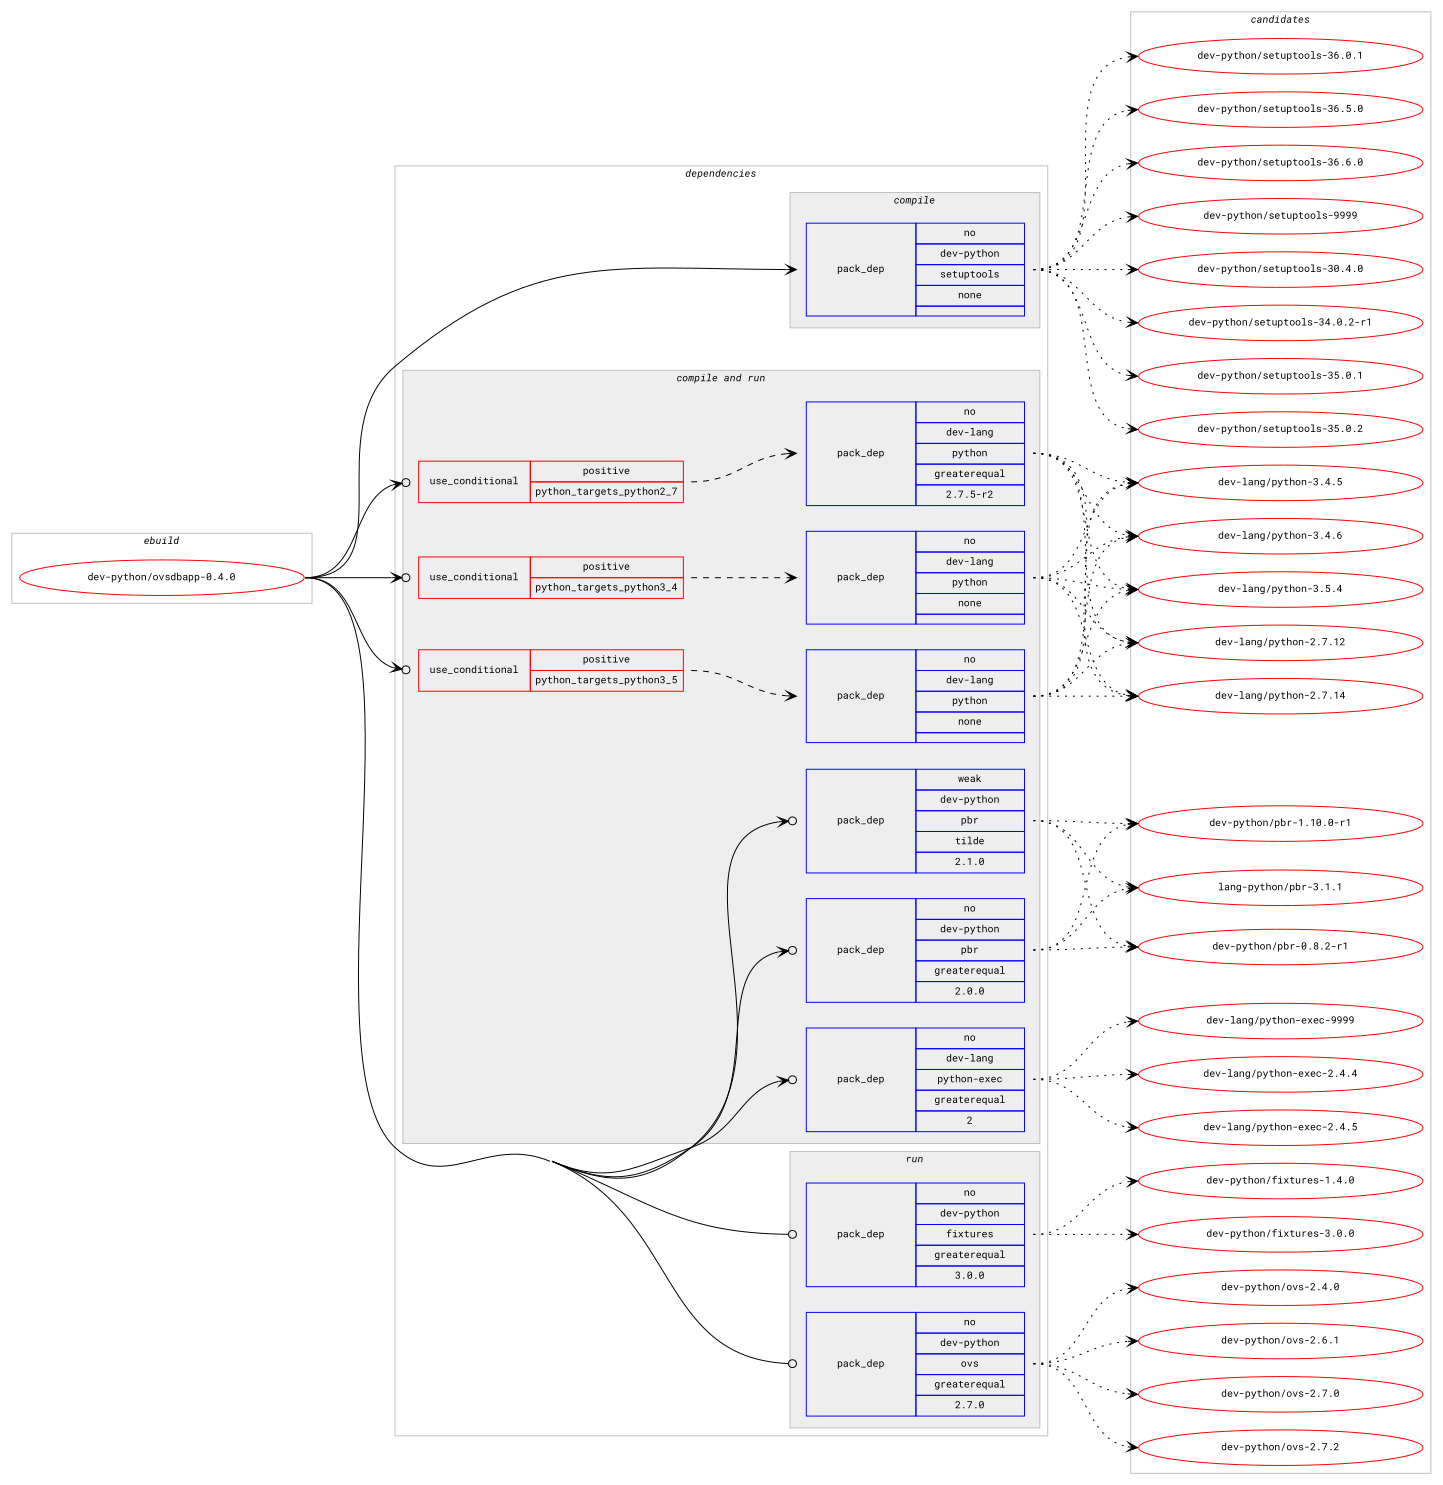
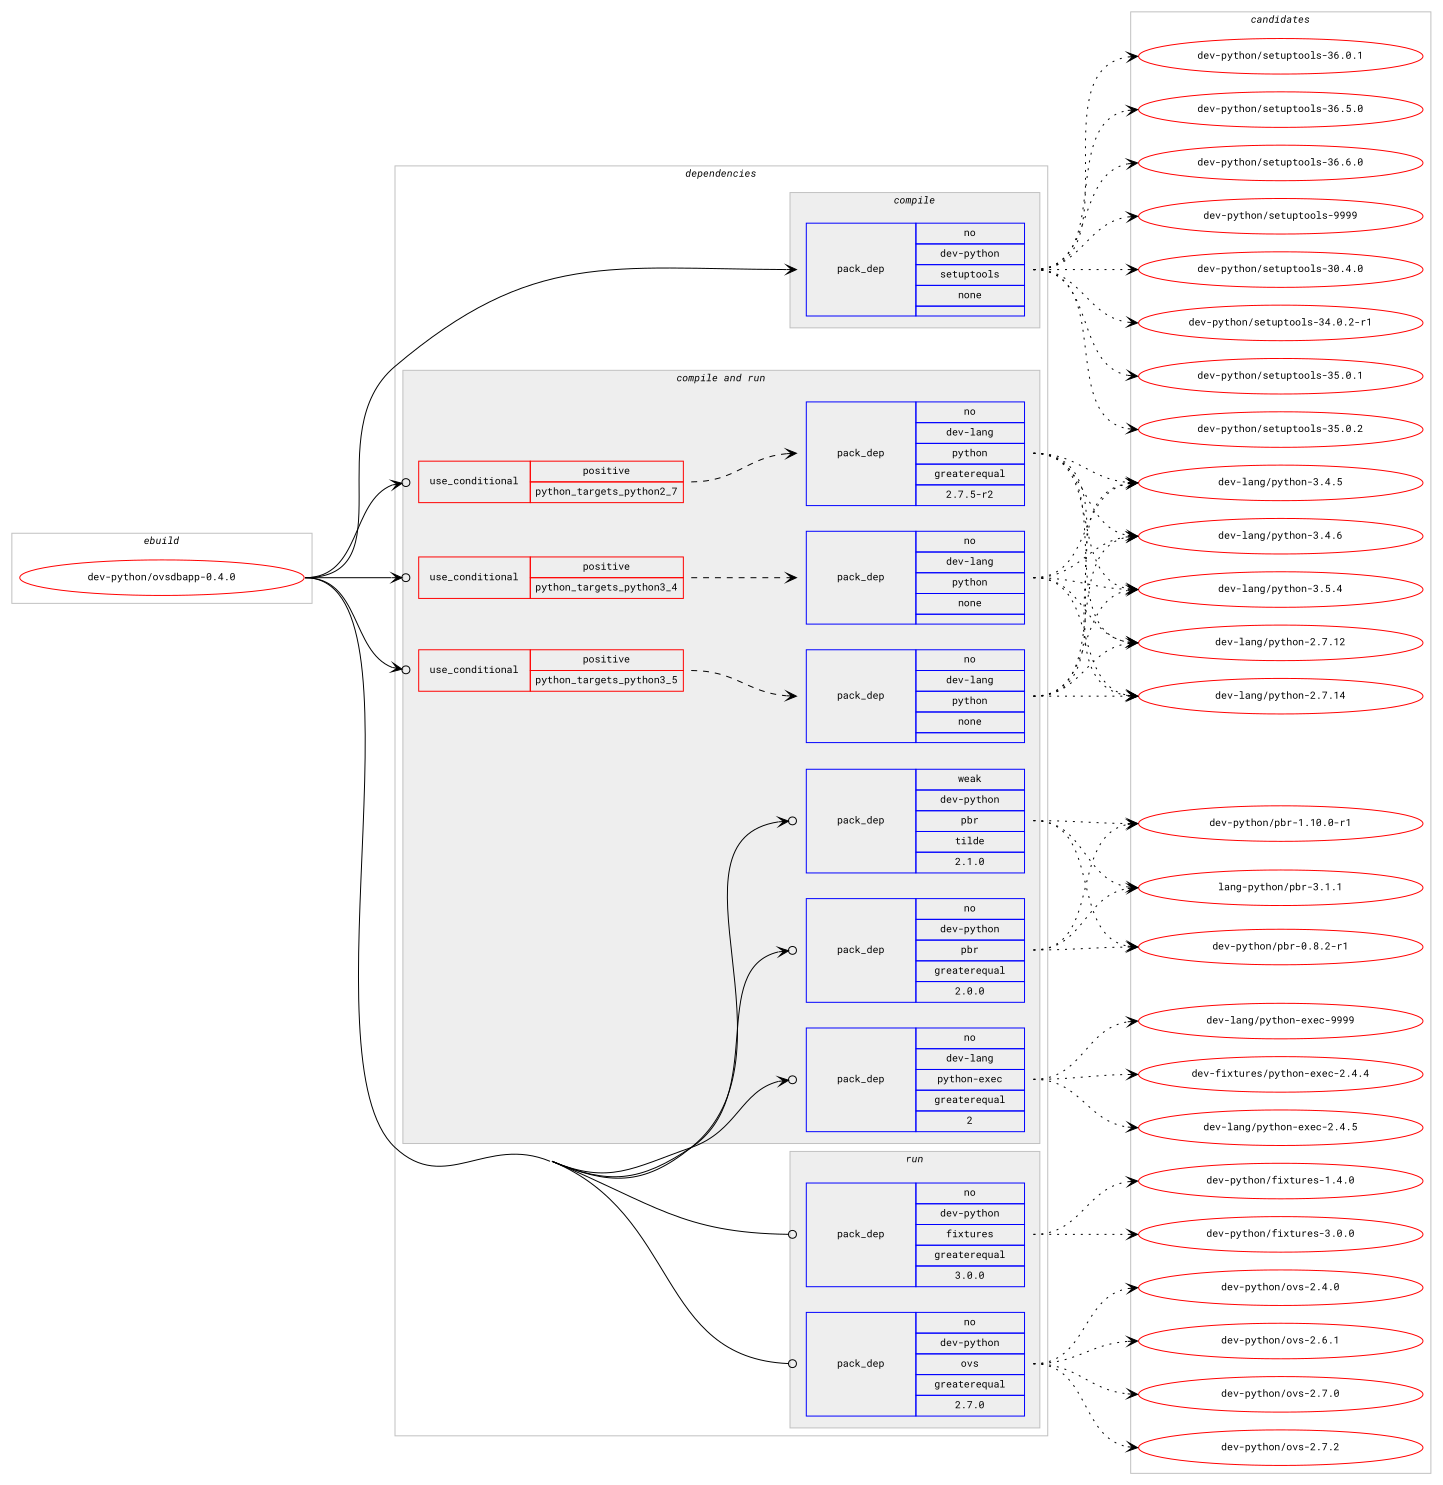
node "dev-lang/python-exec-2.4.4": label "dev-lang/python-exec-2.4.4" -> "dev-fixtures/python-exec-2.4.4"
